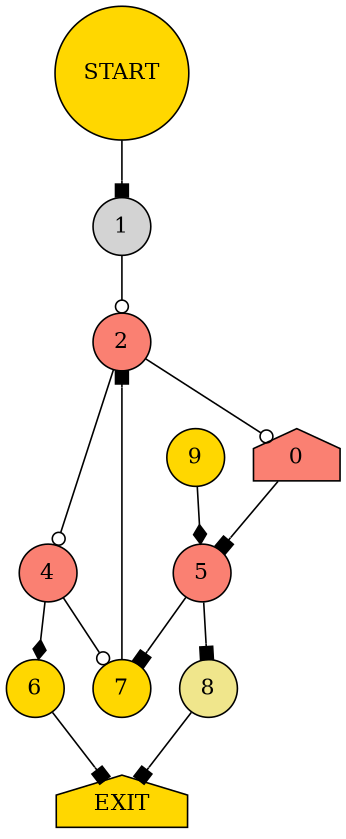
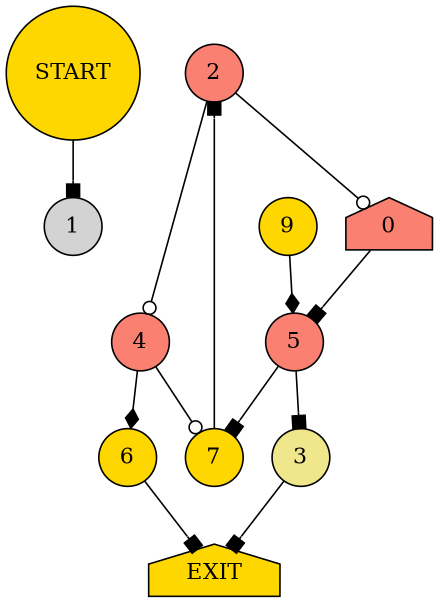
edge "1" -> "2": removed
node "8": label "8" -> "3"
